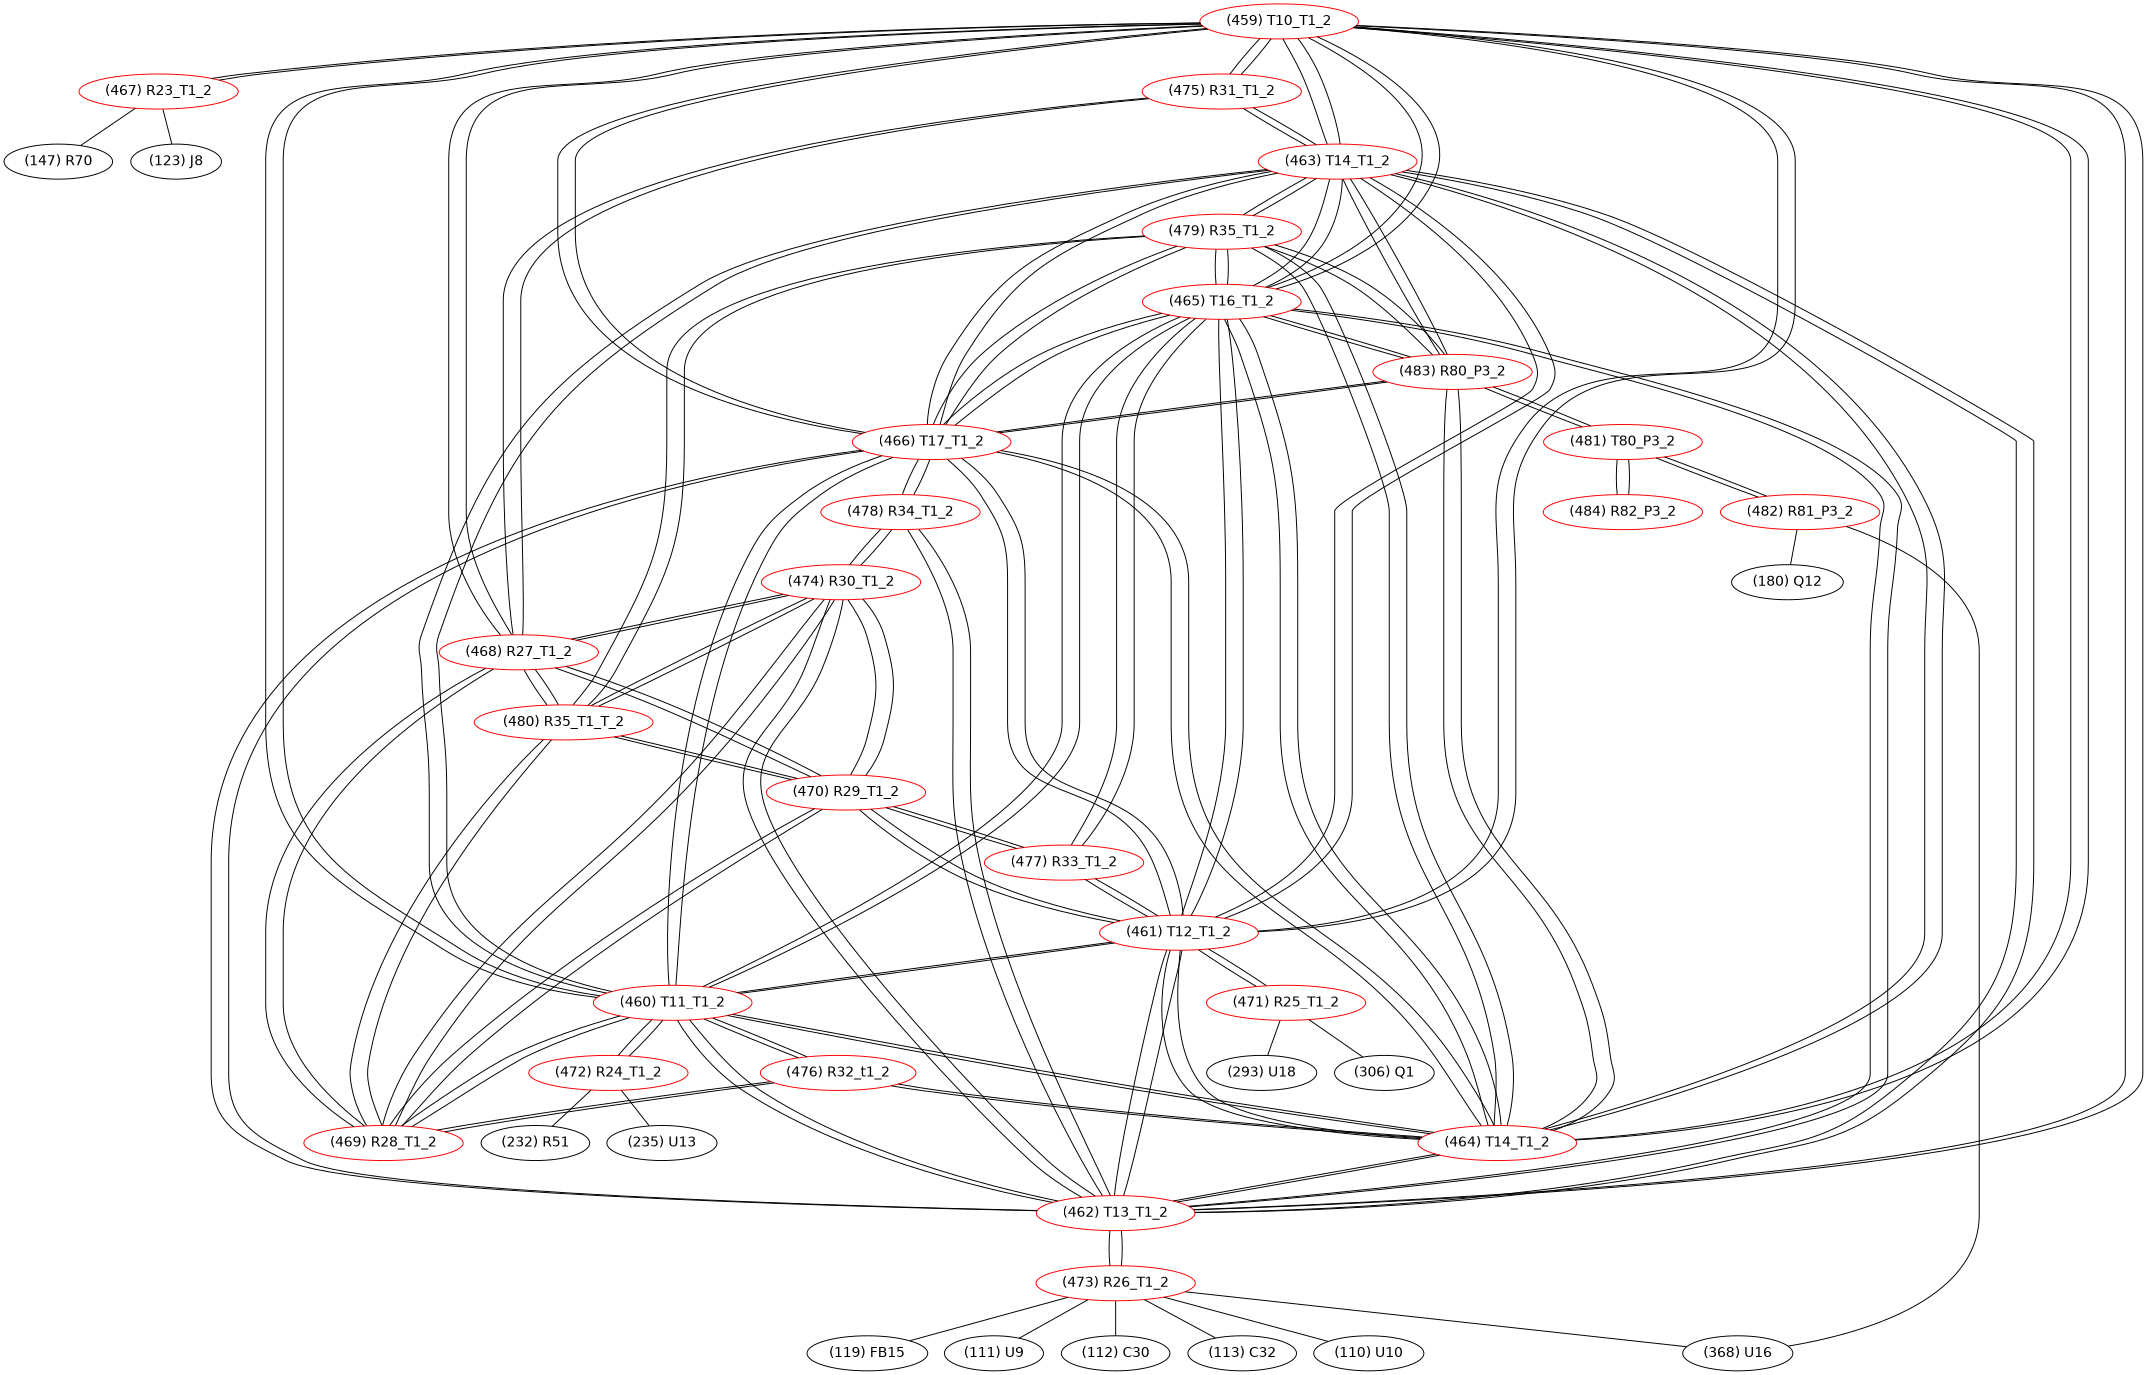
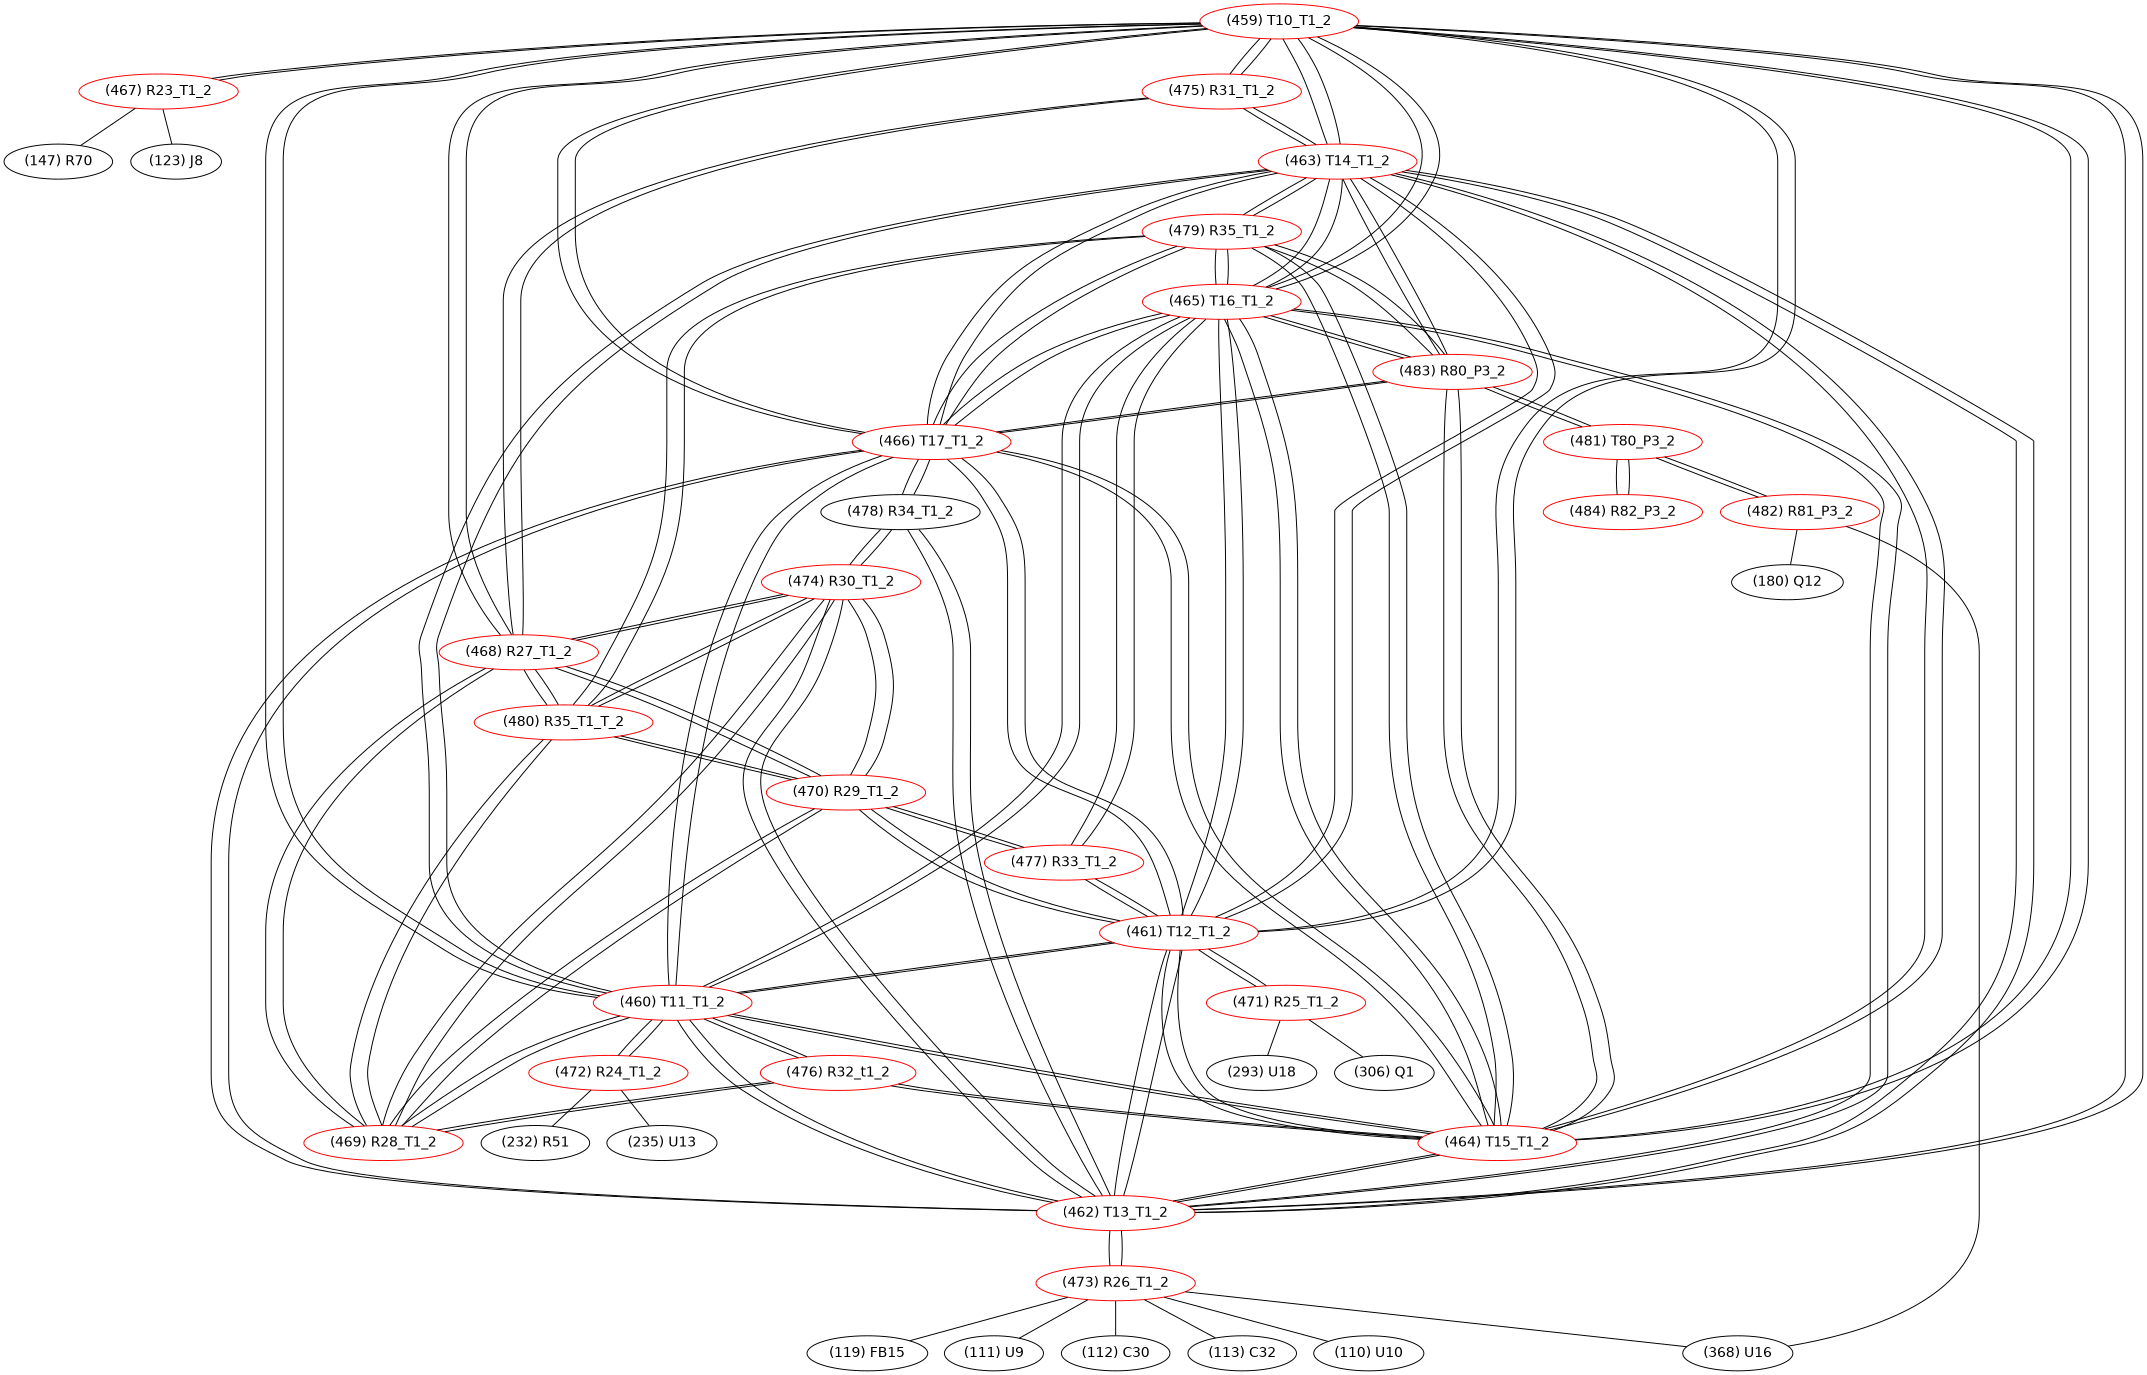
node "(478) R34_T1_2": color red -> black
node "(464) T14_T1_2": label "(464) T14_T1_2" -> "(464) T15_T1_2"
